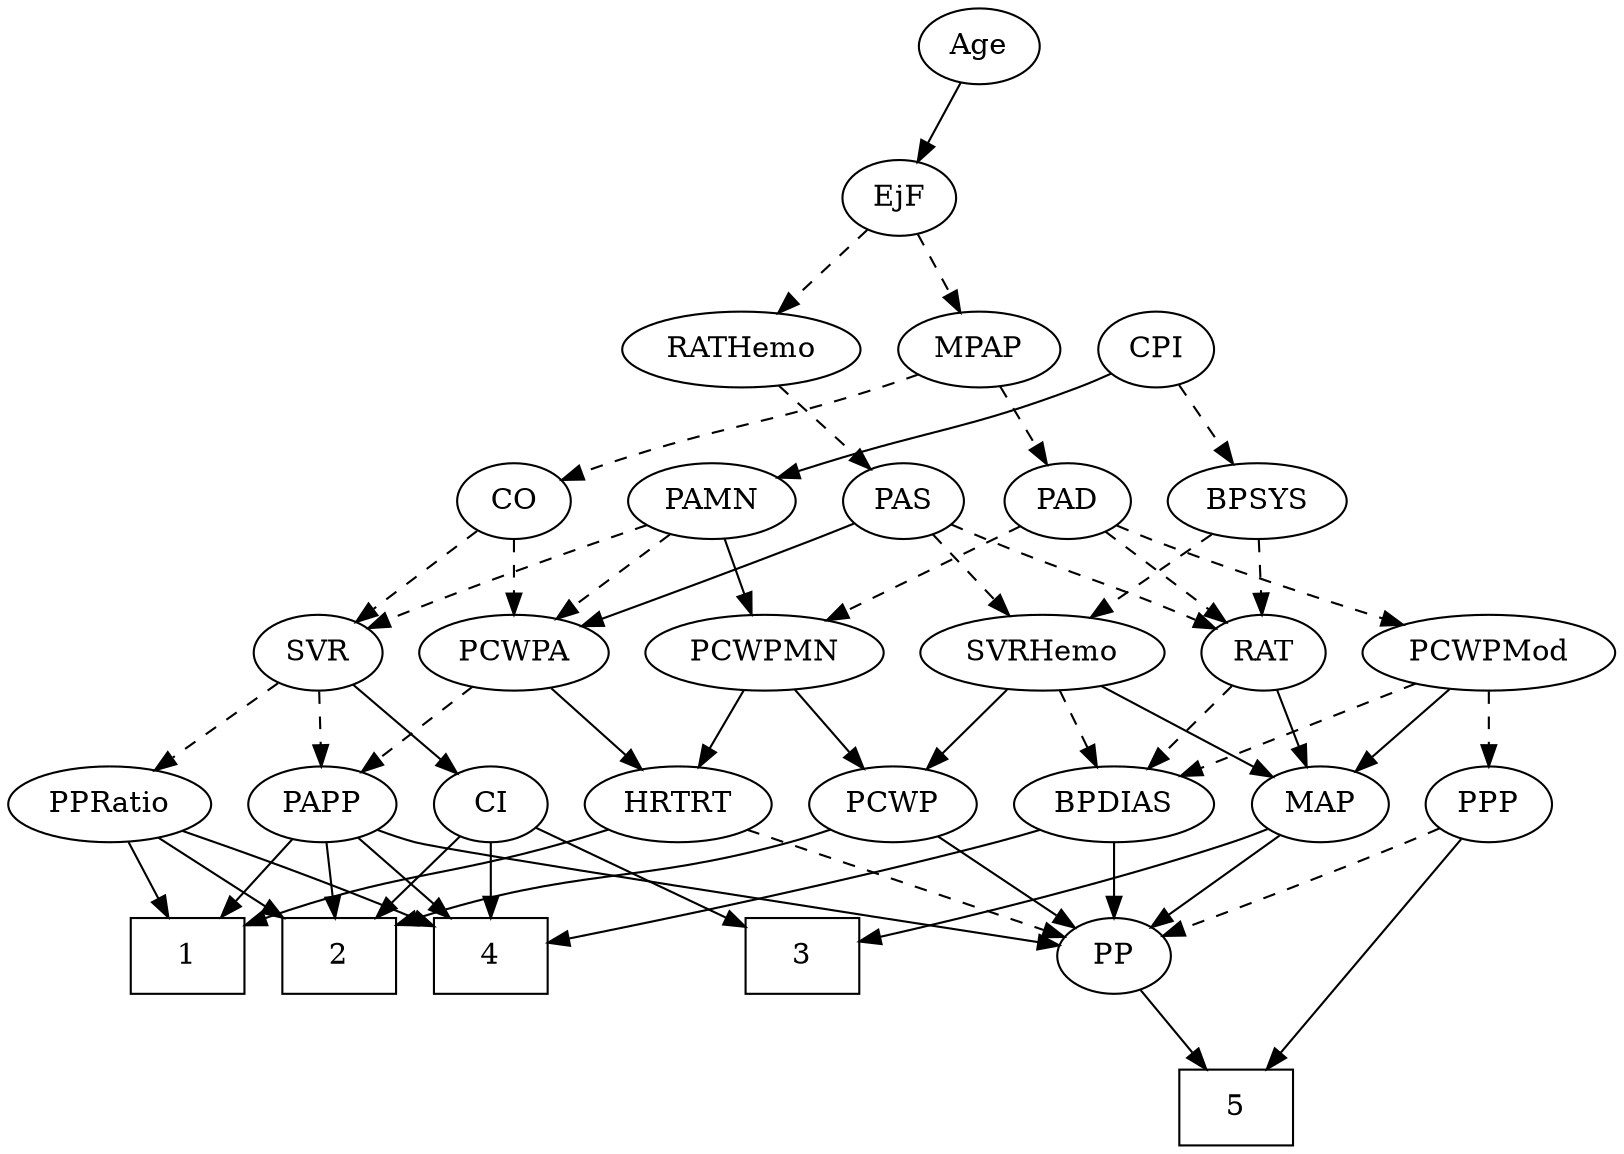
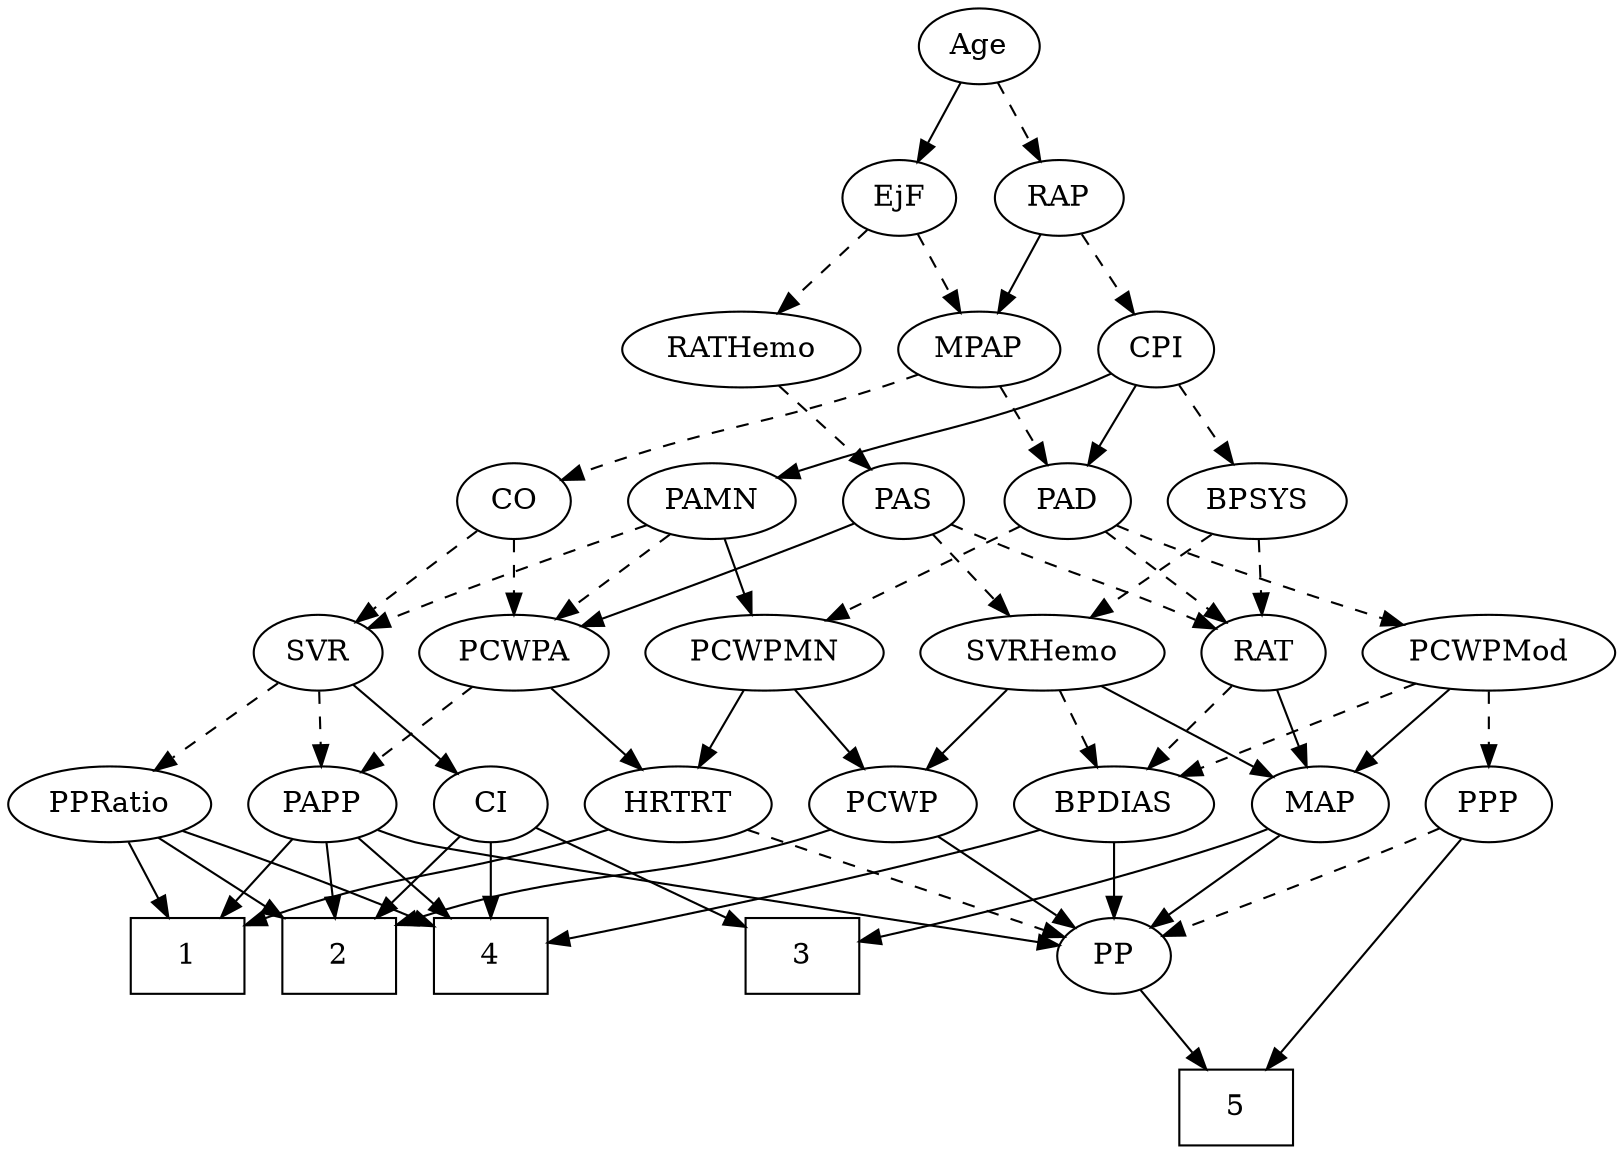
node "RAP": added
edge "CPI" -> "PAD": added
